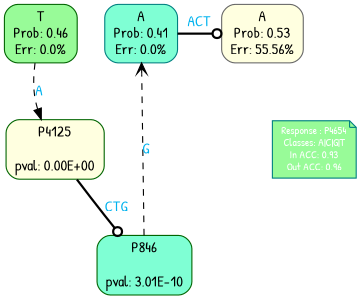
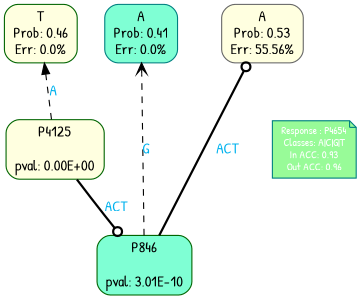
node "T Prob: 0.46 Err: 0.0%": fillcolor palegreen -> lightyellow
edge "A Prob: 0.41 Err: 0.0%" -> "A Prob: 0.53 Err: 55.56%": now "P846 pval: 3.01E-10" -> "A Prob: 0.53 Err: 55.56%"
edge "T Prob: 0.46 Err: 0.0%" -> "P4125 pval: 0.00E+00": reversed
edge "P4125 pval: 0.00E+00" -> "P846 pval: 3.01E-10": label "CTG" -> "ACT"
